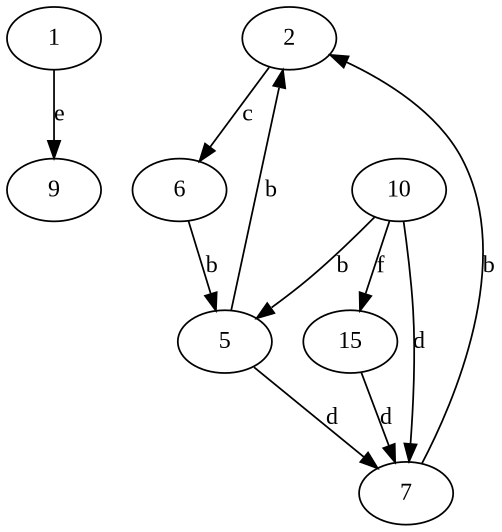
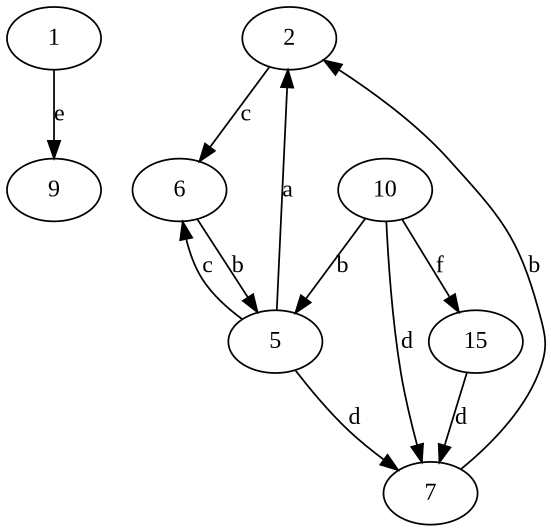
edge "5" -> "2": label "b" -> "a"
edge "5" -> "6": added, label "c"
